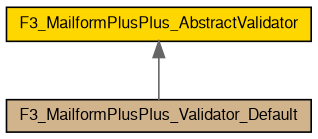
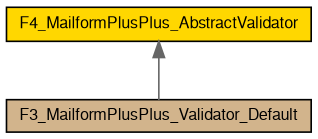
node "F3_MailformPlusPlus_AbstractValidator": label "F3_MailformPlusPlus_AbstractValidator" -> "F4_MailformPlusPlus_AbstractValidator"
